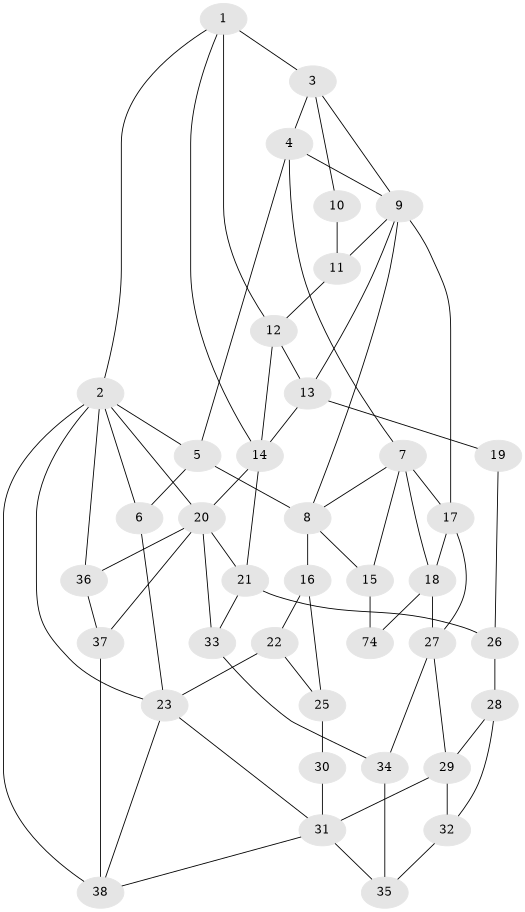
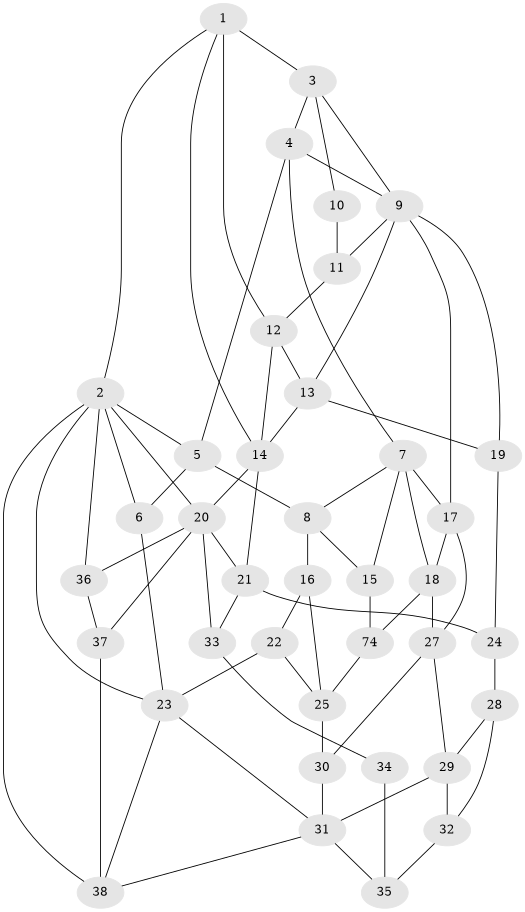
edge "9" -- "8": now "9" -- "19"
node "26": label "26" -> "24"
edge "74" -- "25": added
edge "27" -- "34": now "27" -- "30"
